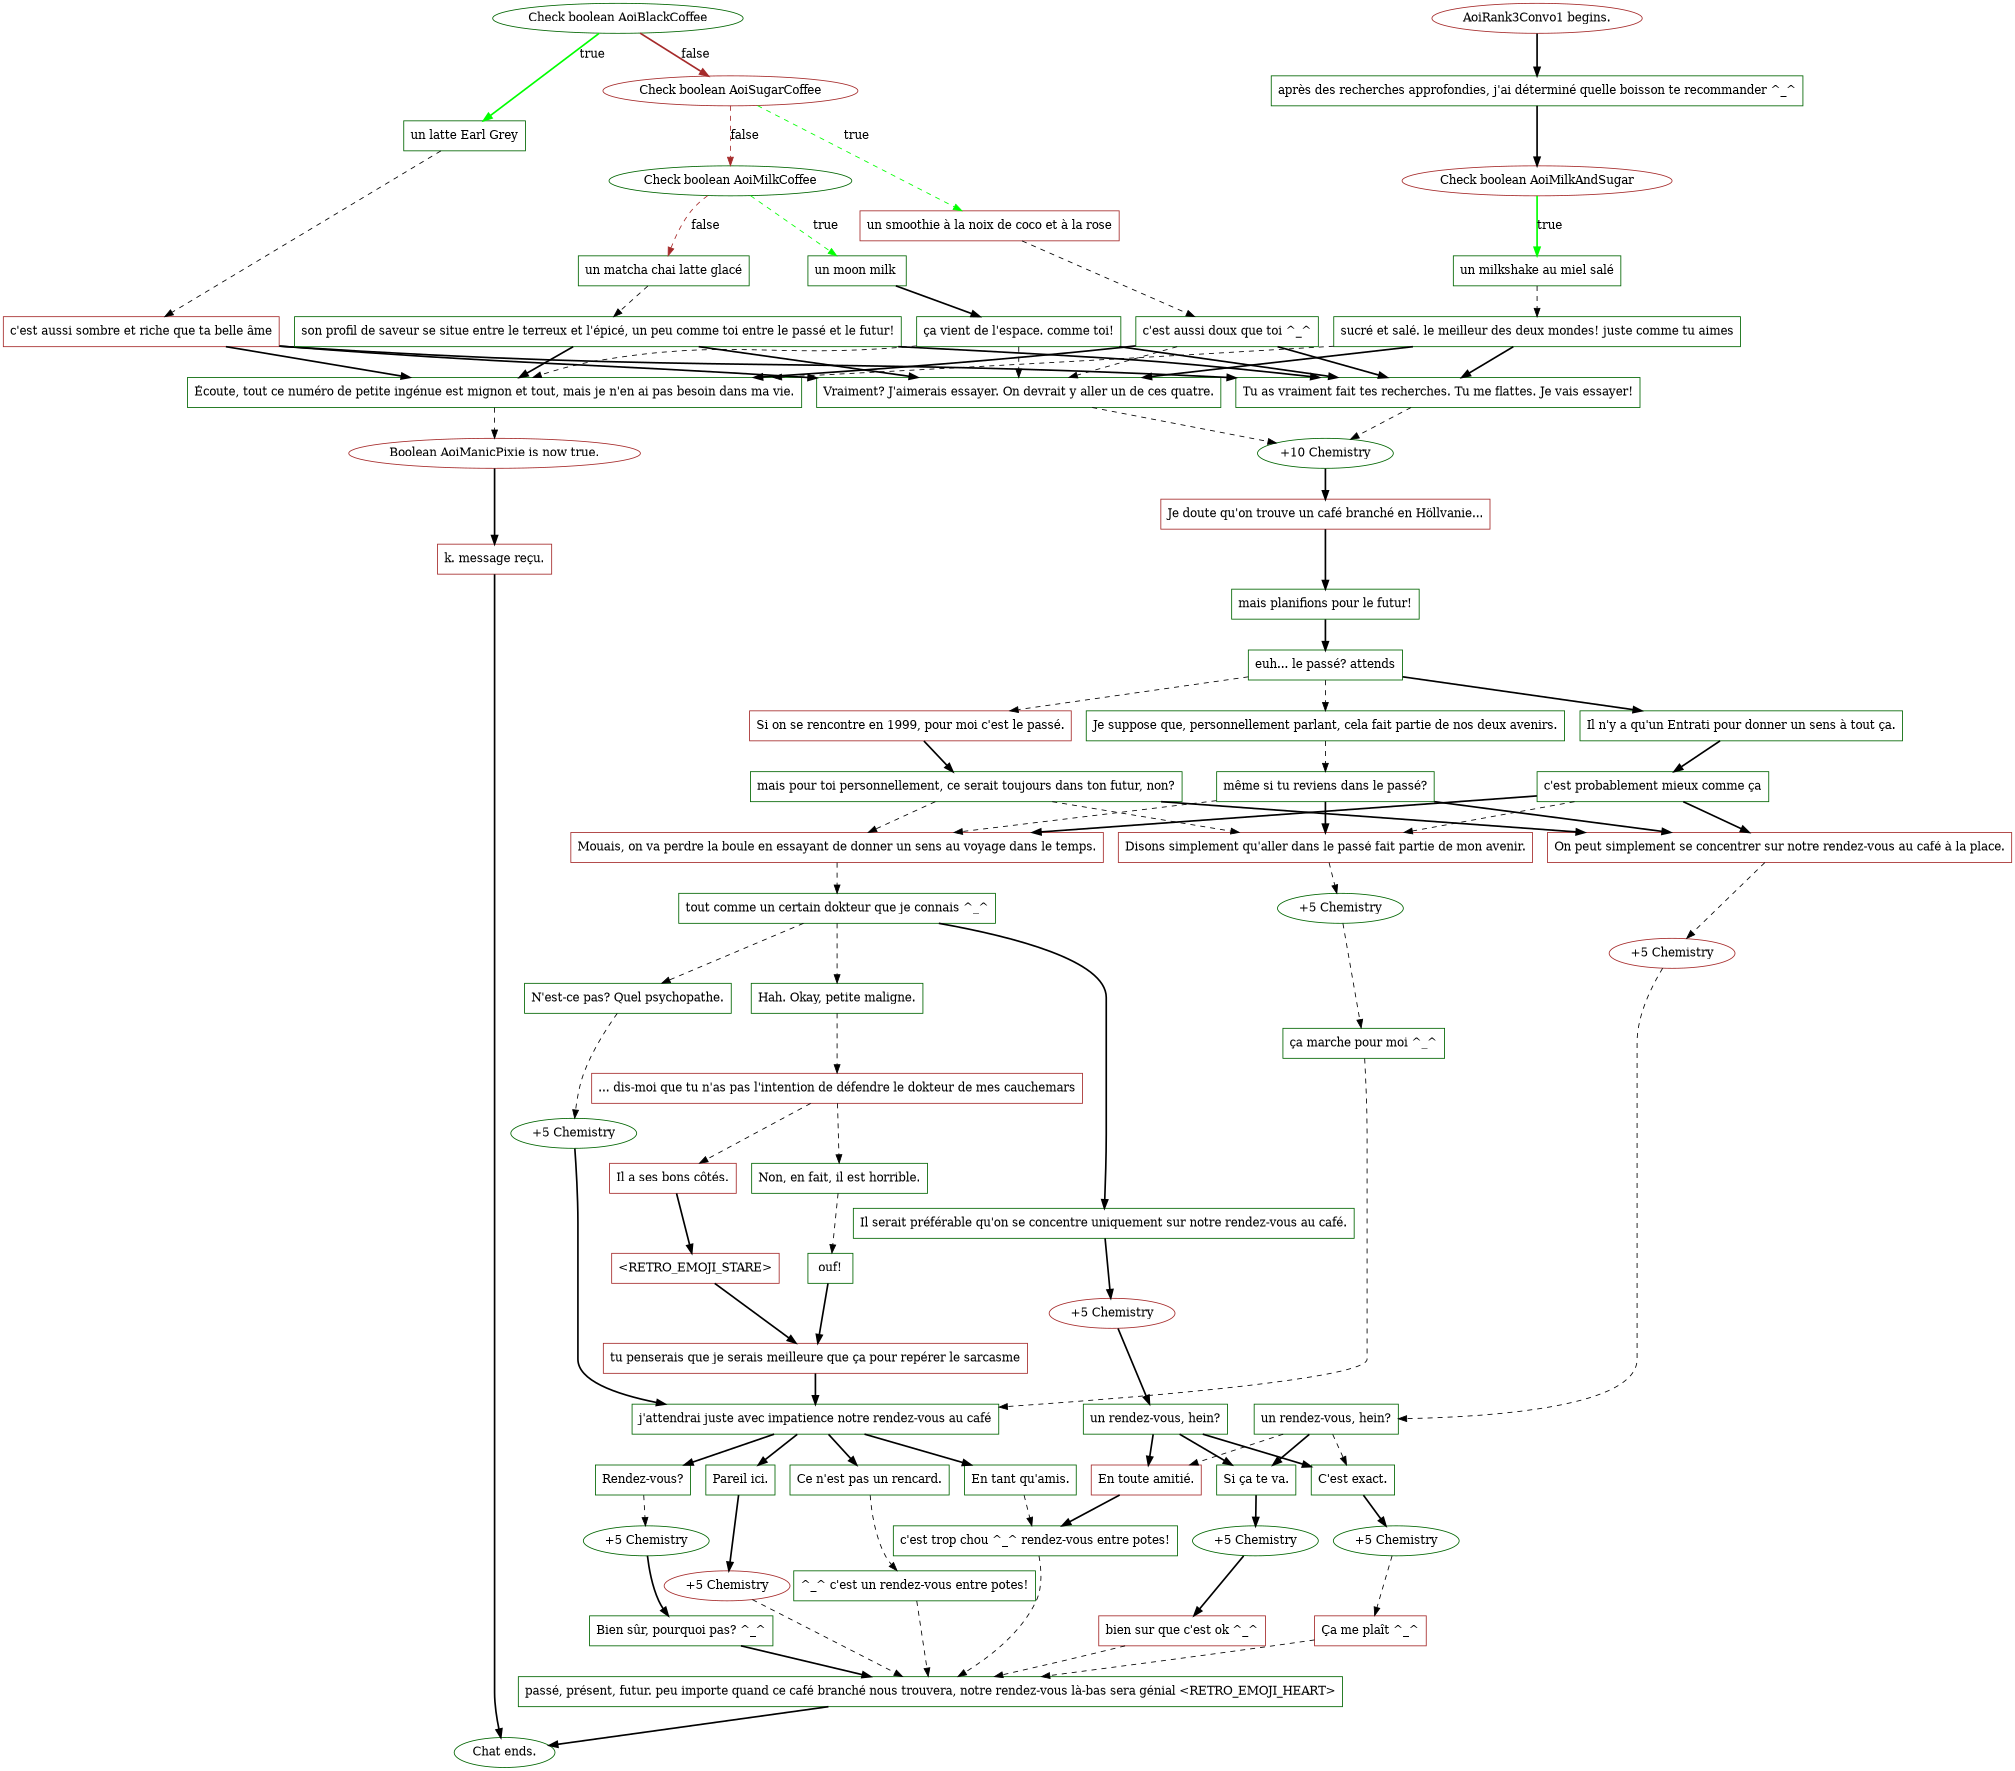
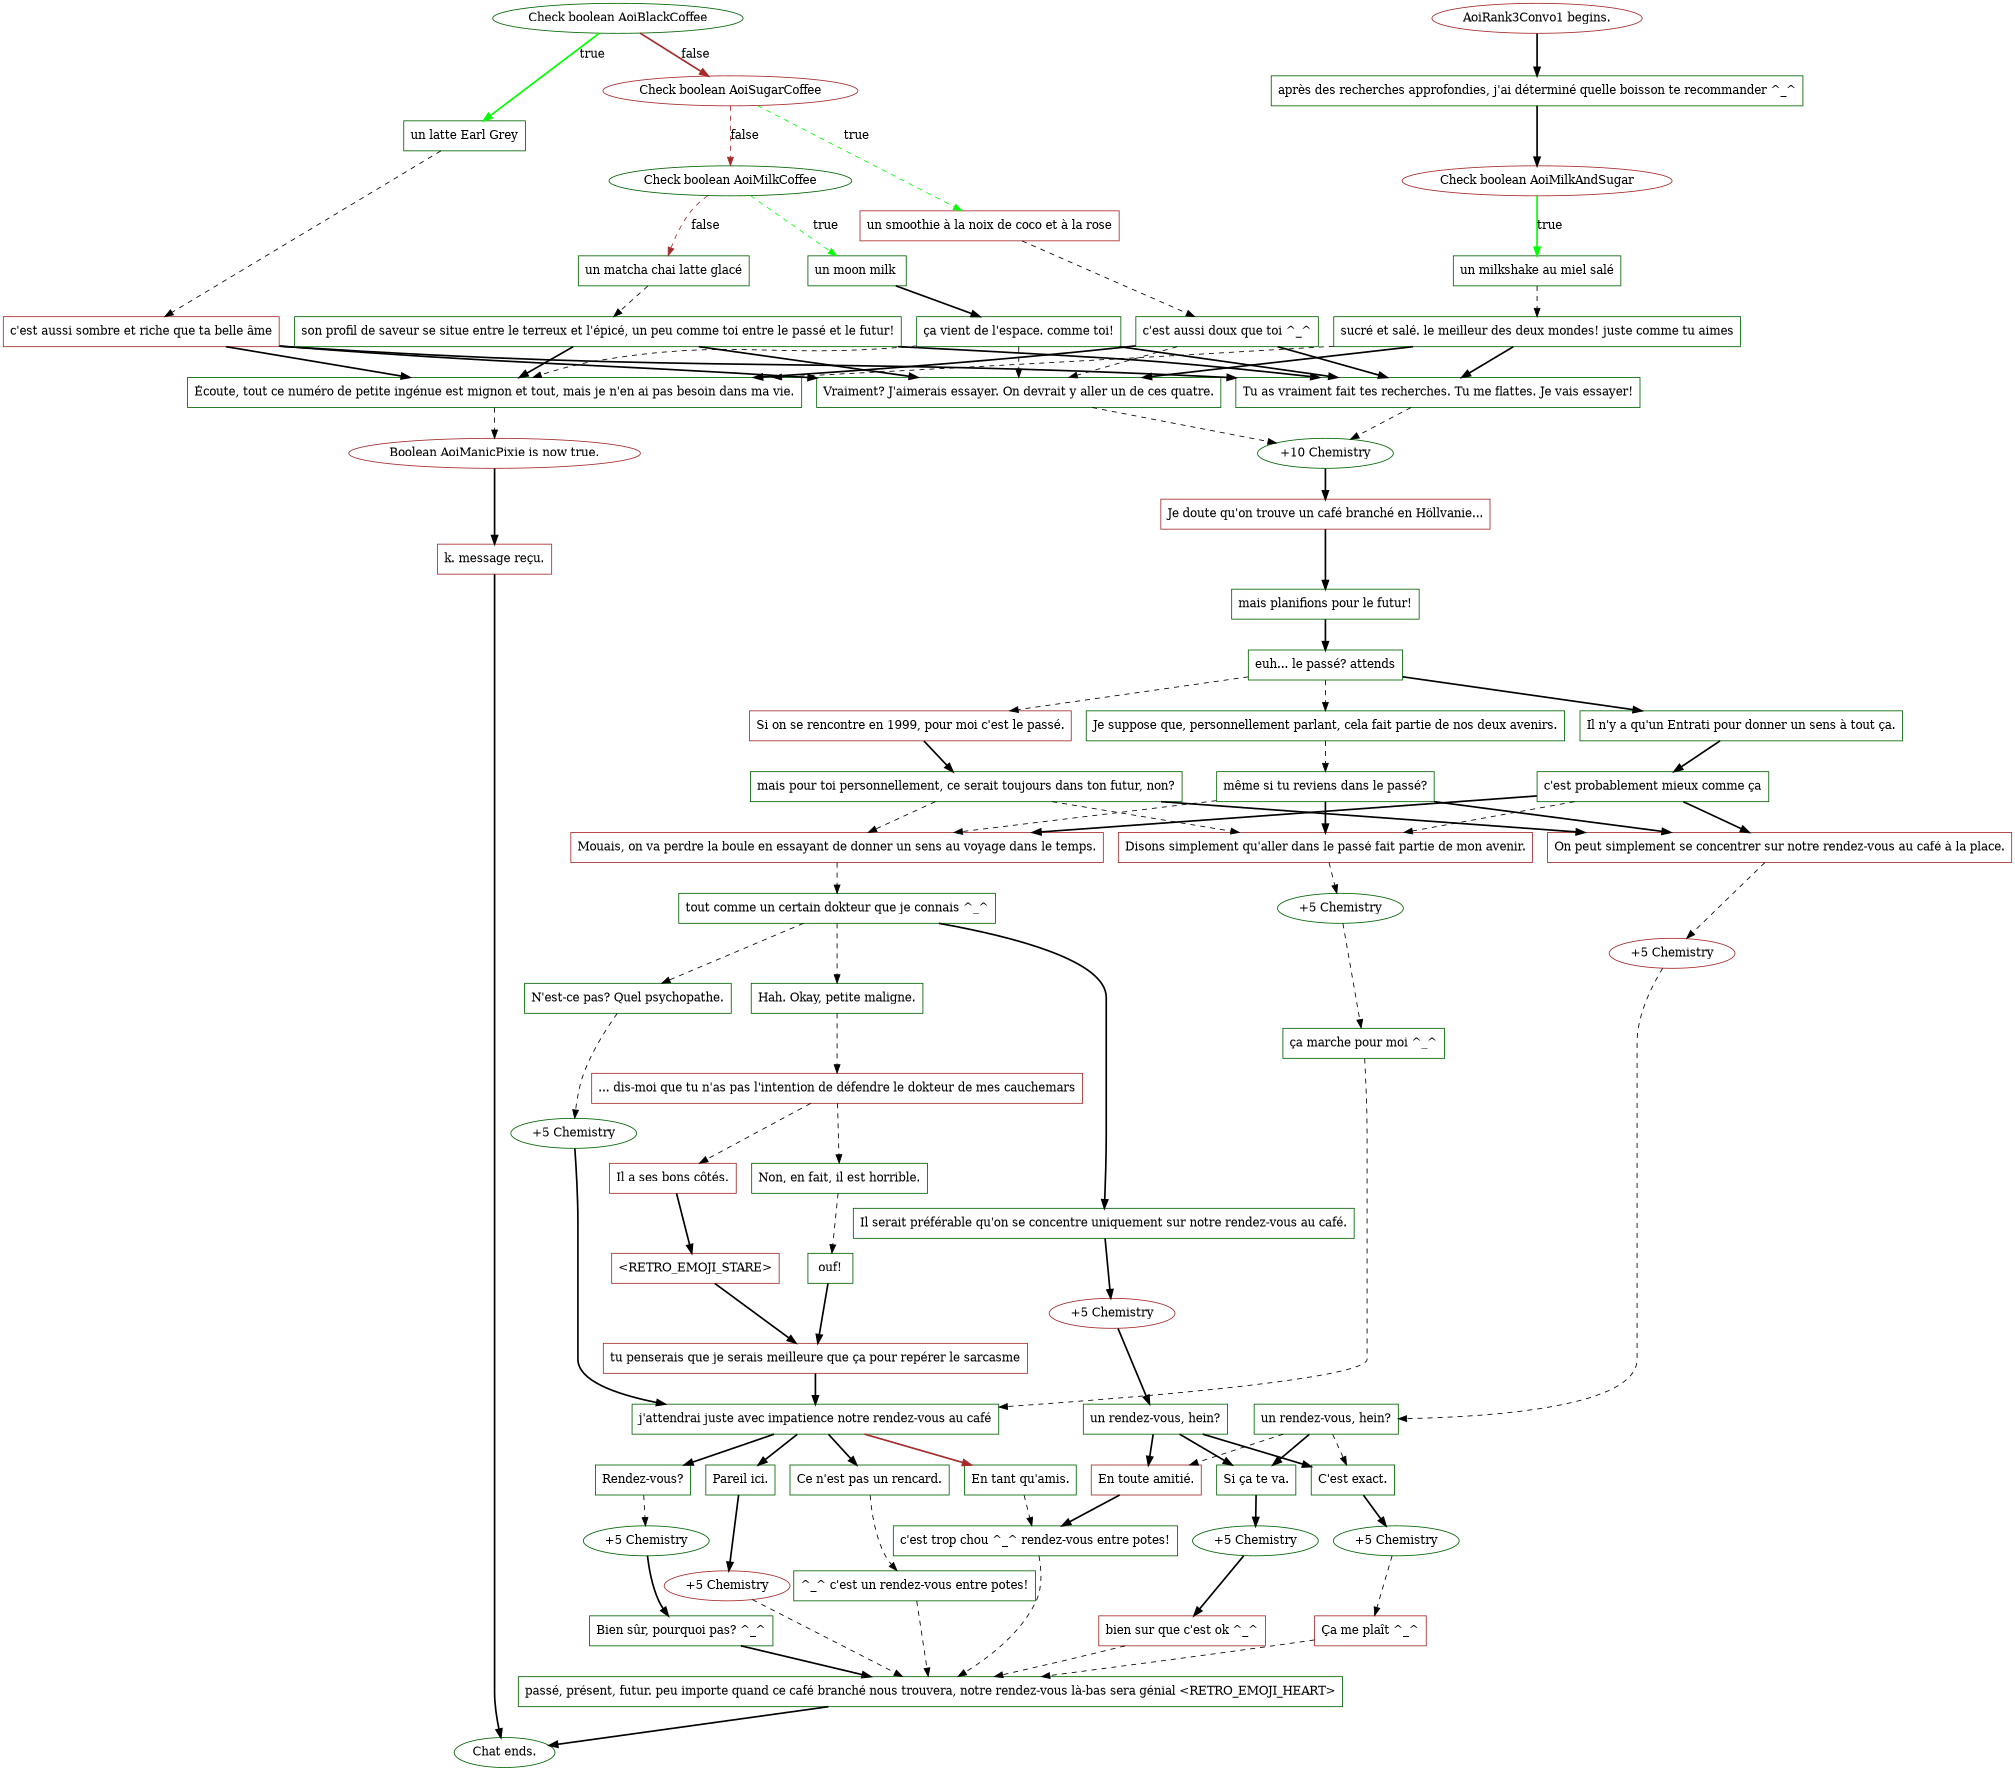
edge "j'attendrai juste avec impatience notre rendez-vous au café" -> "En tant qu'amis.": color black -> brown
